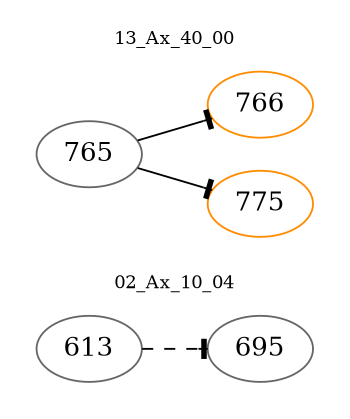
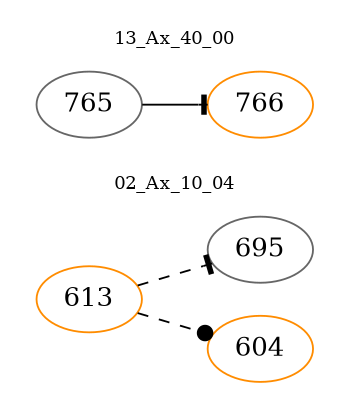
node "775": removed
node "613": color gray40 -> darkorange
node "604": added
